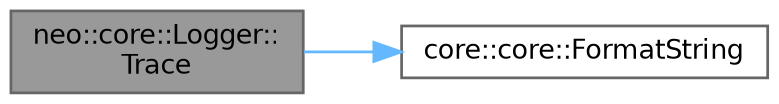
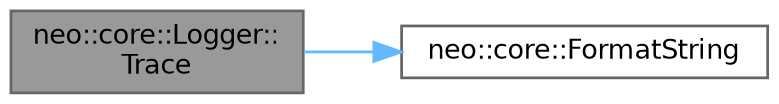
node "core::core::FormatString": label "core::core::FormatString" -> "neo::core::FormatString"
